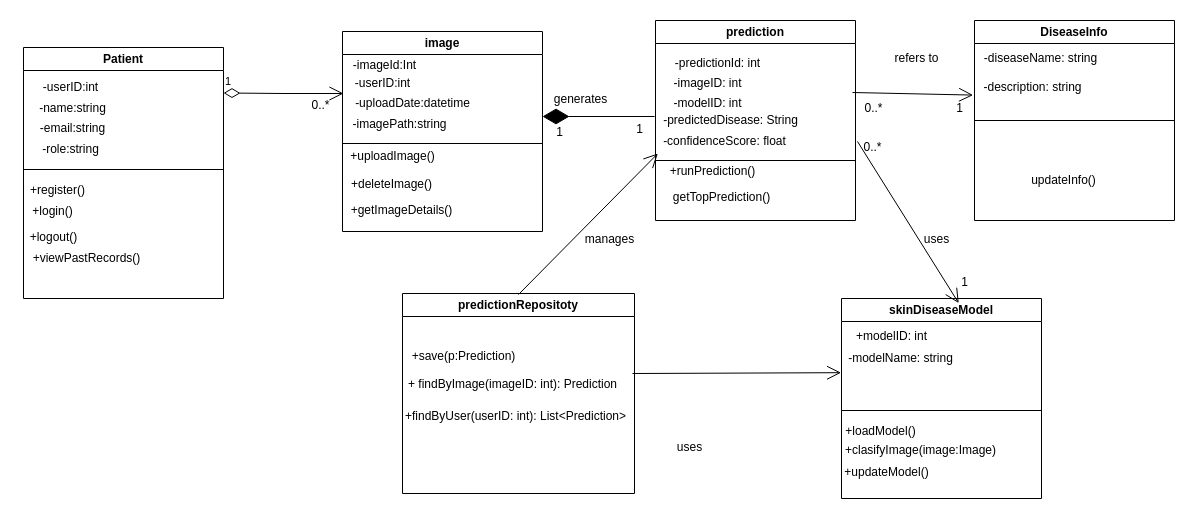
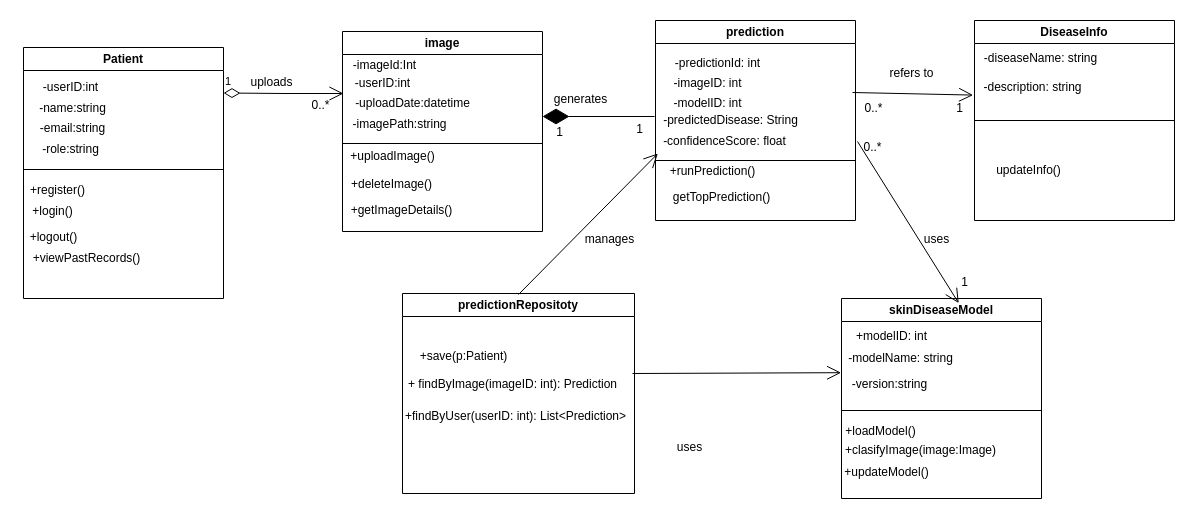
node "refers to": moved (917, 59) -> (912, 74)
node "uploads": added
node "updateInfo()": moved (1063, 181) -> (1028, 171)
node "+save(p:Prediction)": label "+save(p:Prediction)" -> "+save(p:Patient)"
node "-version:string": added
